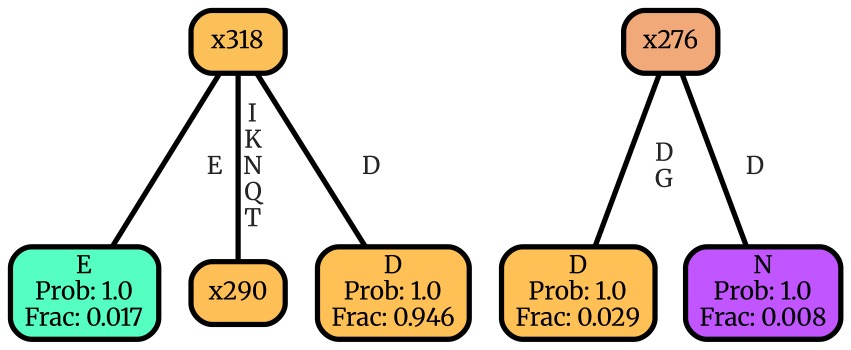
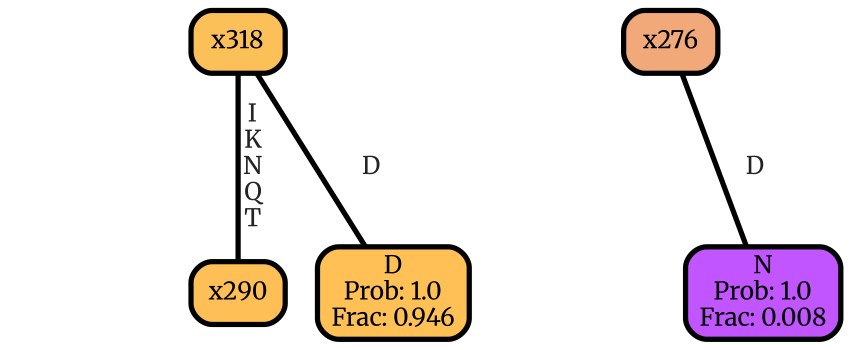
node "E Prob: 1.0 Frac: 0.017": removed
node "D Prob: 1.0 Frac: 0.029": removed
